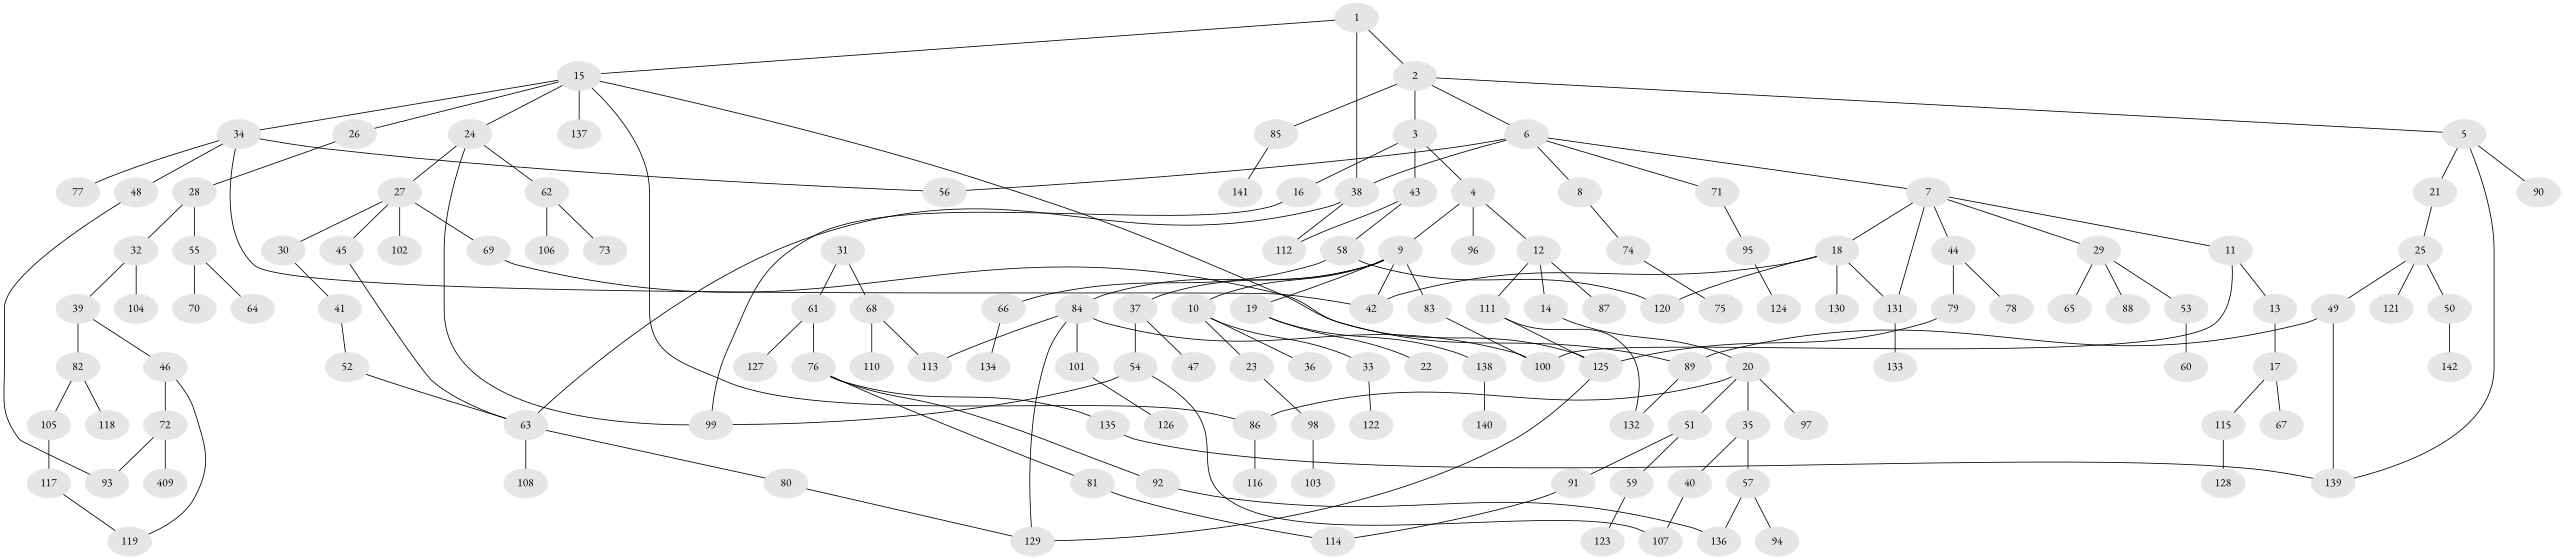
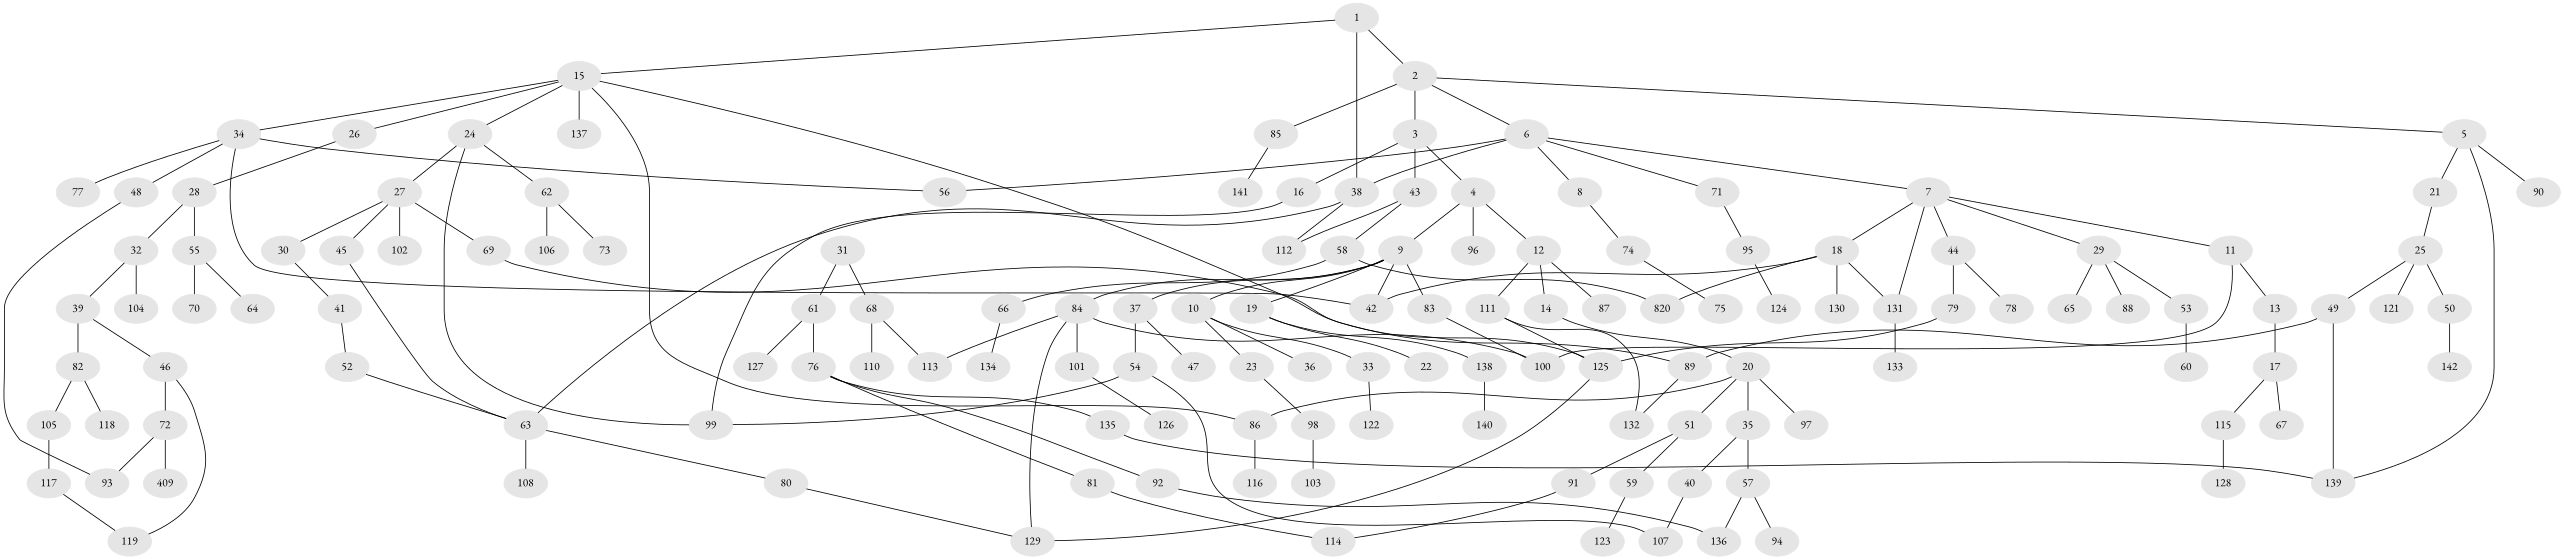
node "120": label "120" -> "820"
